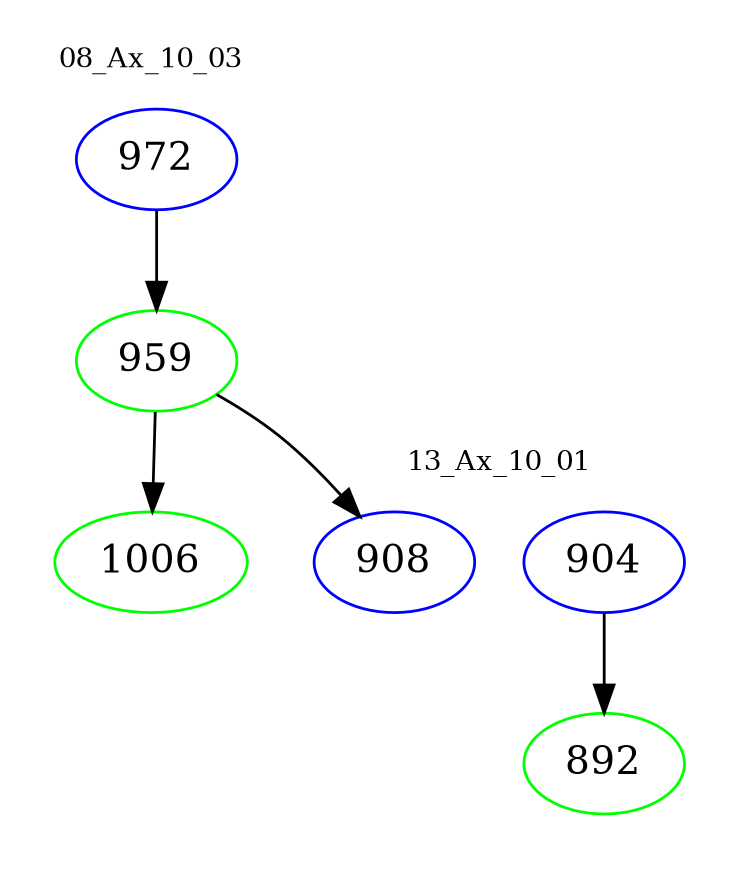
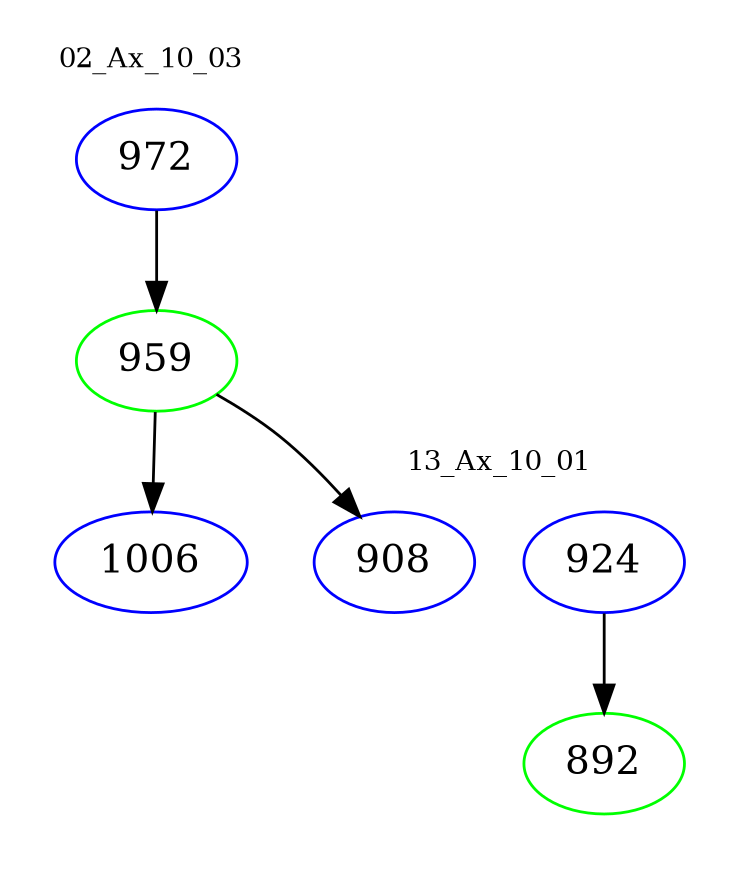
cluster "08_Ax_10_03": label "08_Ax_10_03" -> "02_Ax_10_03"
node "1006": color green -> blue
node "904": label "904" -> "924"
